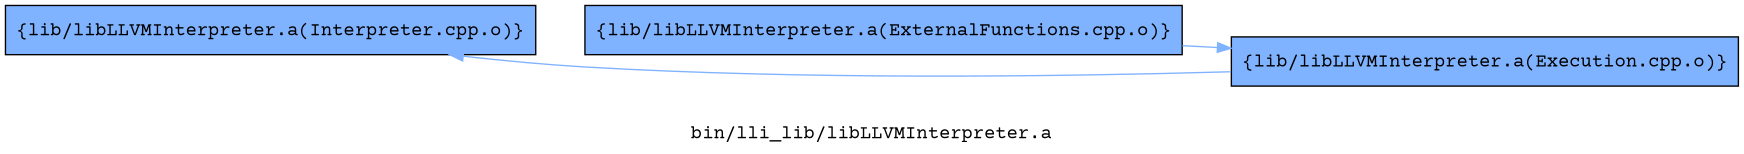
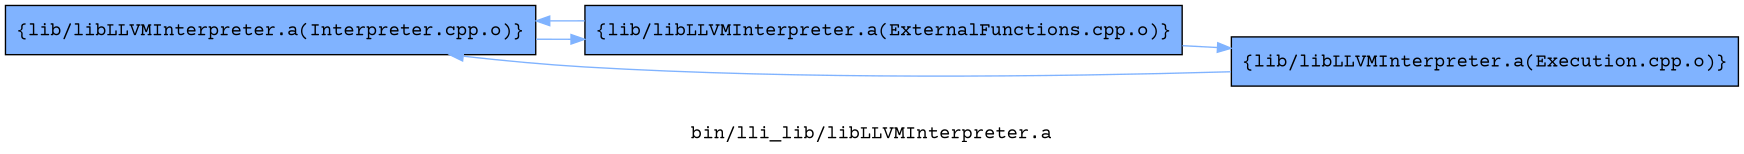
edge "{lib/libLLVMInterpreter.a(ExternalFunctions.cpp.o)}" -> "{lib/libLLVMInterpreter.a(Interpreter.cpp.o)}": added
edge "{lib/libLLVMInterpreter.a(Interpreter.cpp.o)}" -> "{lib/libLLVMInterpreter.a(ExternalFunctions.cpp.o)}": added
